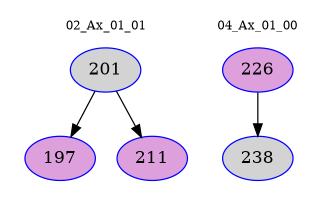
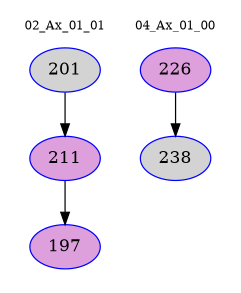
edge "201" -> "197": now "211" -> "197"
